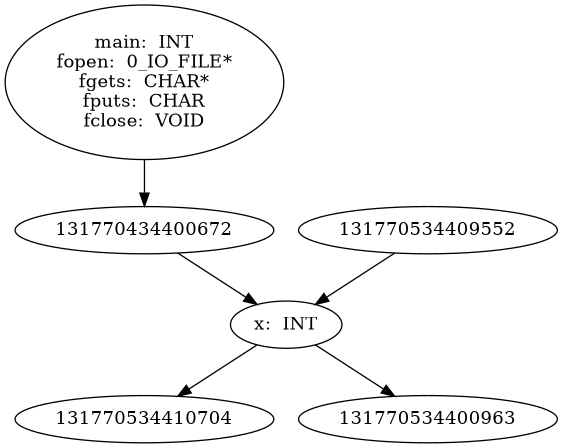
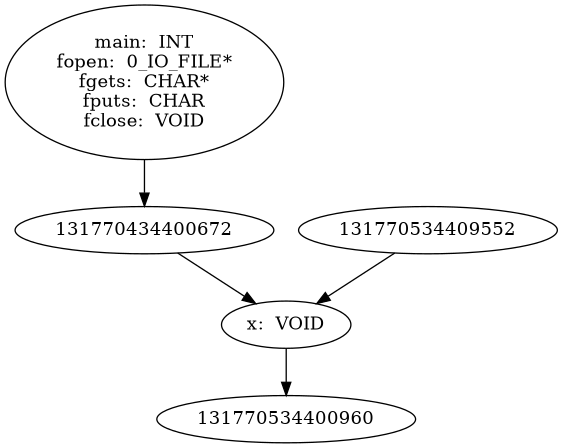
node "x:  INT": label "x:  INT" -> "x:  VOID"
node "131770534410704": removed
node "131770534400963": label "131770534400963" -> "131770534400960"
